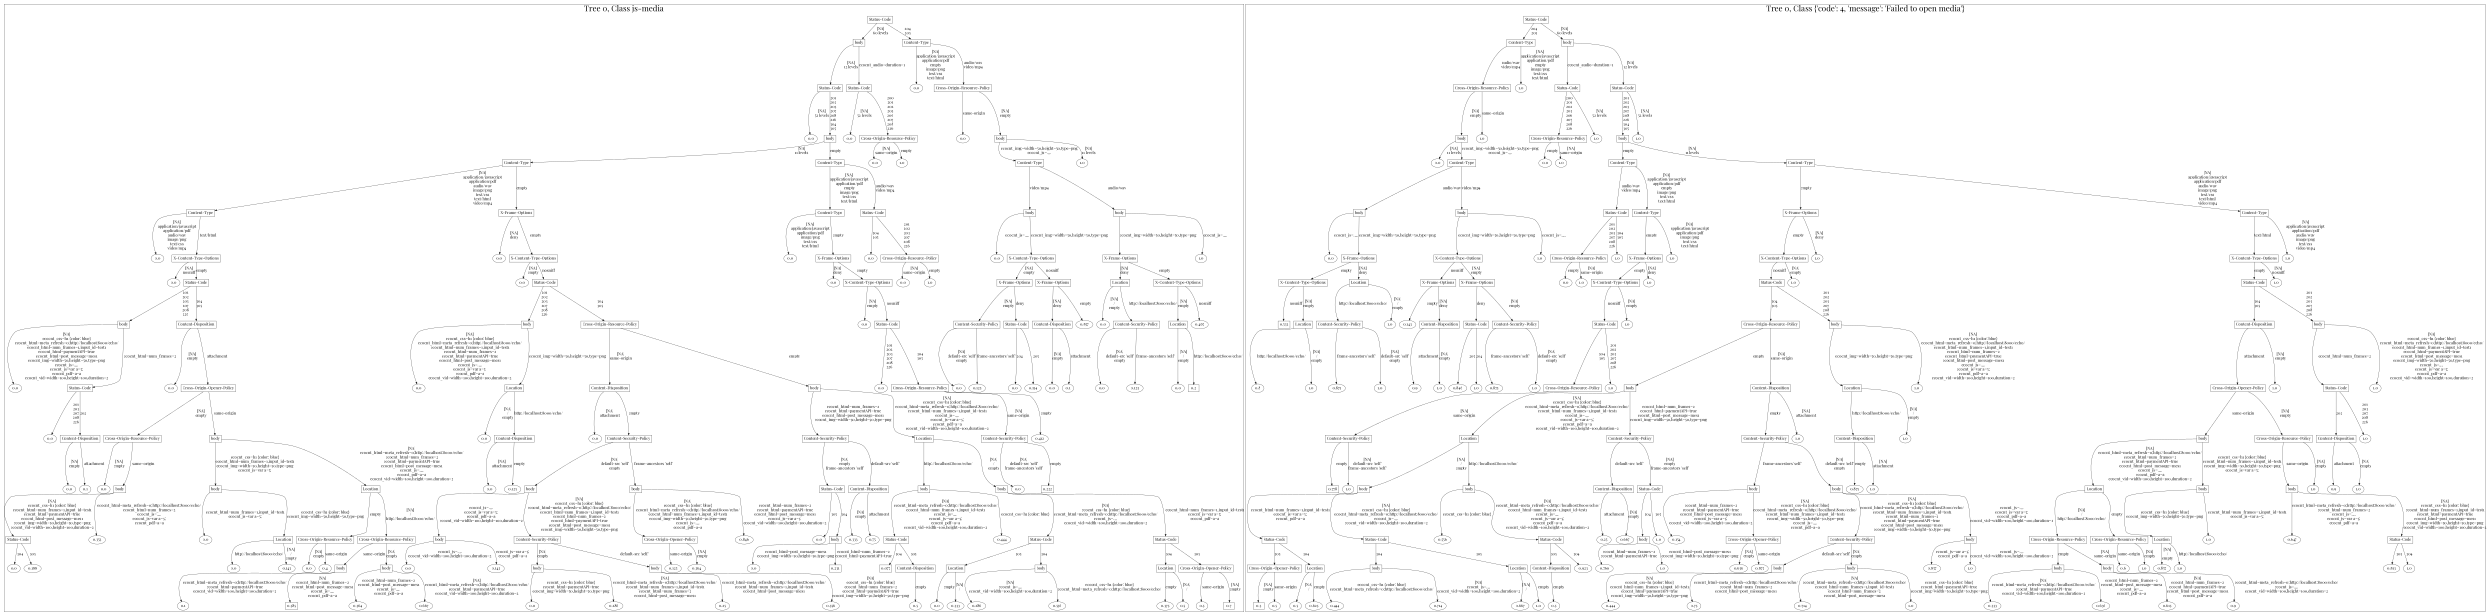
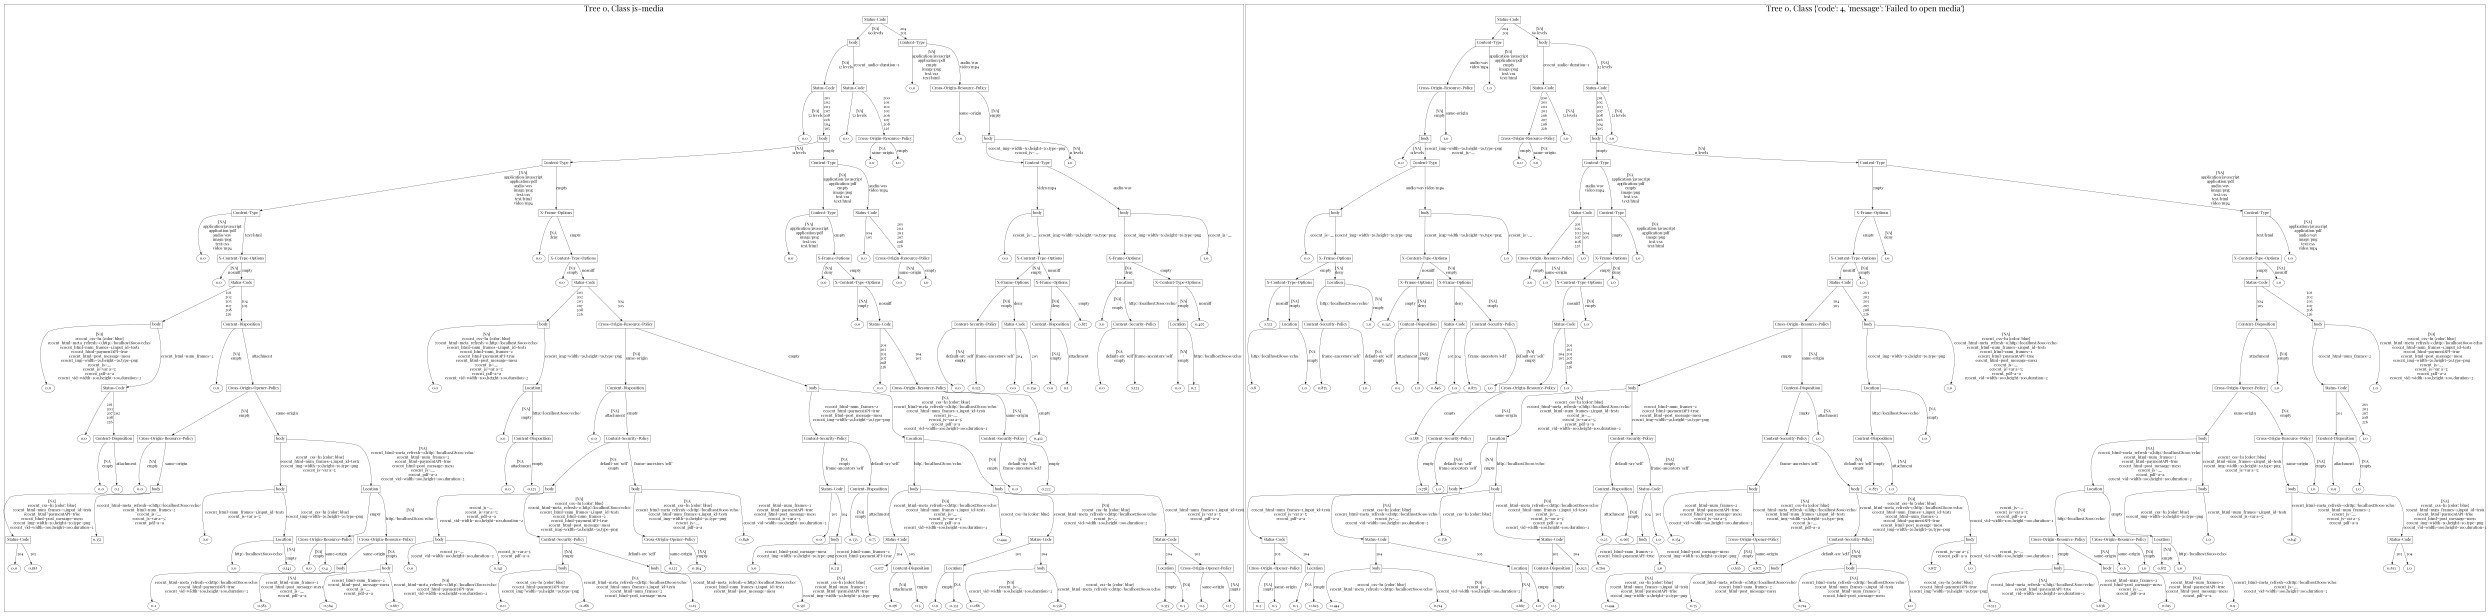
node "0.533": shape box -> ellipse
node "0.588": added
node "0.222": shape box -> ellipse
node "0.353": shape ellipse -> box
node "0.077": shape box -> ellipse
node "0.923": shape ellipse -> box
node "0.385": shape box -> ellipse
node "0.176": added
node "0.7": shape box -> ellipse
